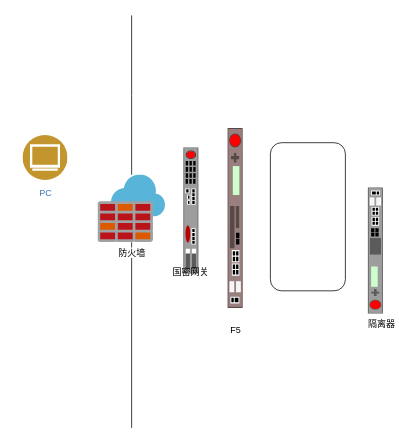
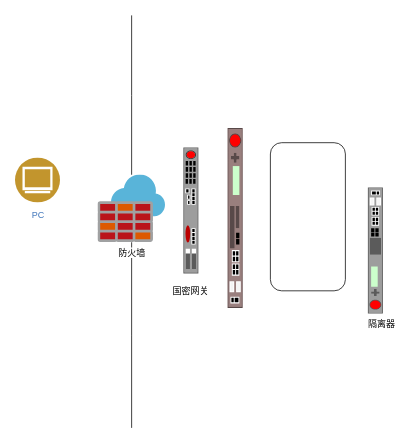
node "PC": moved (45, 158) -> (38, 180)
node "国密网关": moved (191, 273) -> (191, 291)
node "F5": removed
